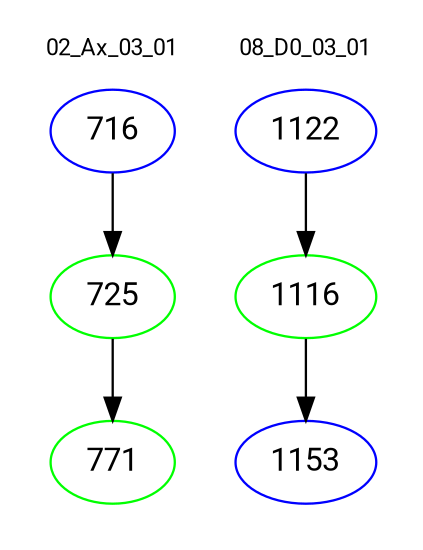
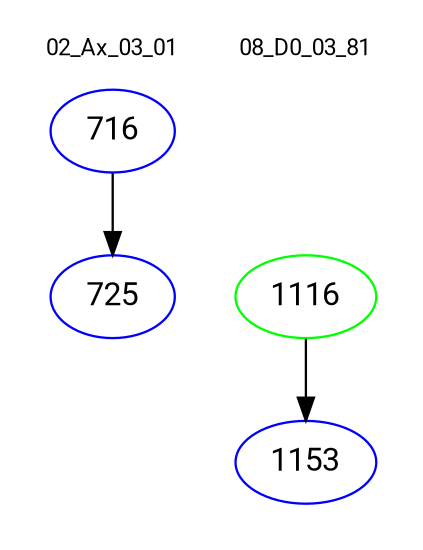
cluster "08_D0_03_01": label "08_D0_03_01" -> "08_D0_03_81"
node "1122": removed
node "725": color green -> blue
node "771": removed
